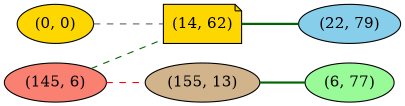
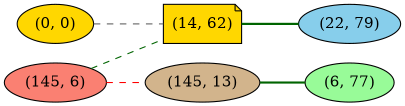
node "(155, 13)": label "(155, 13)" -> "(145, 13)"
